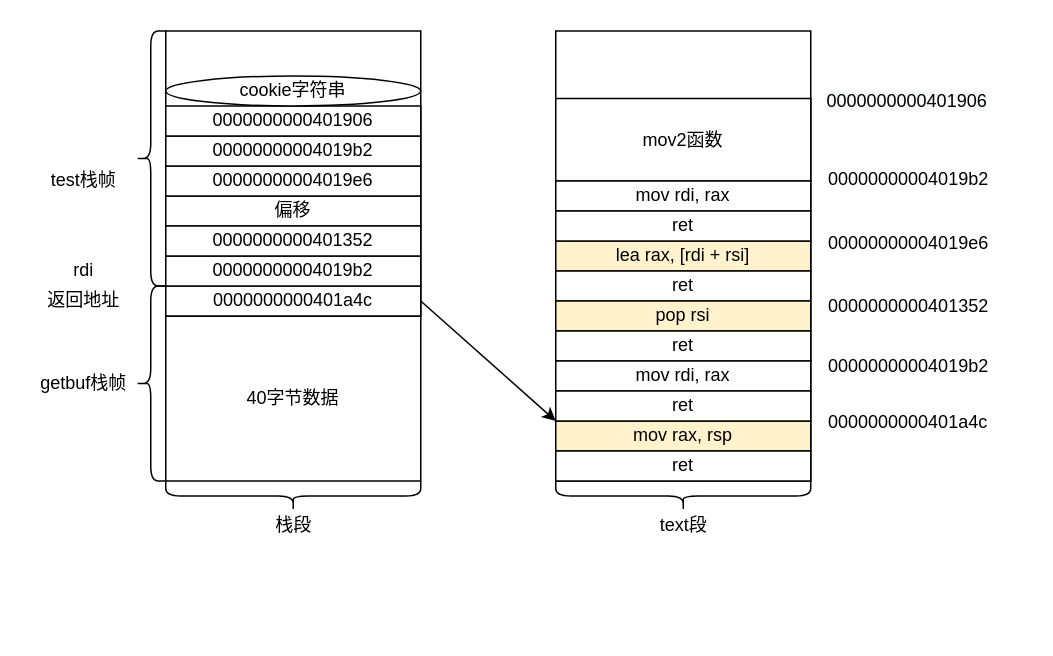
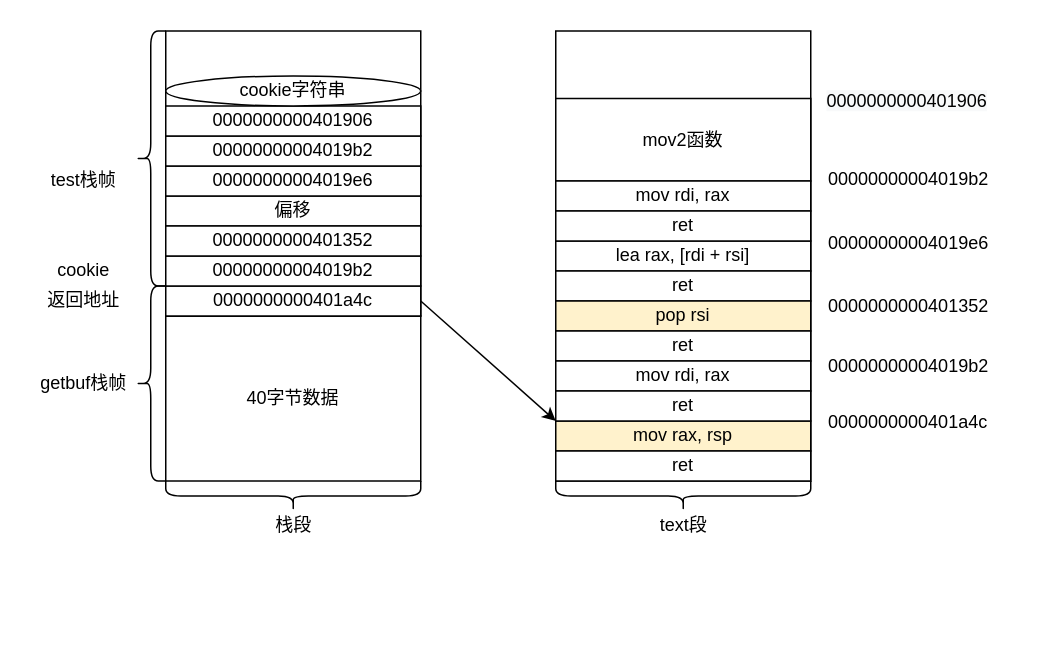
node "lea rax, [rdi + rsi]": fillcolor #fff2cc -> #ffffff
node "rdi": label "rdi" -> "cookie"
